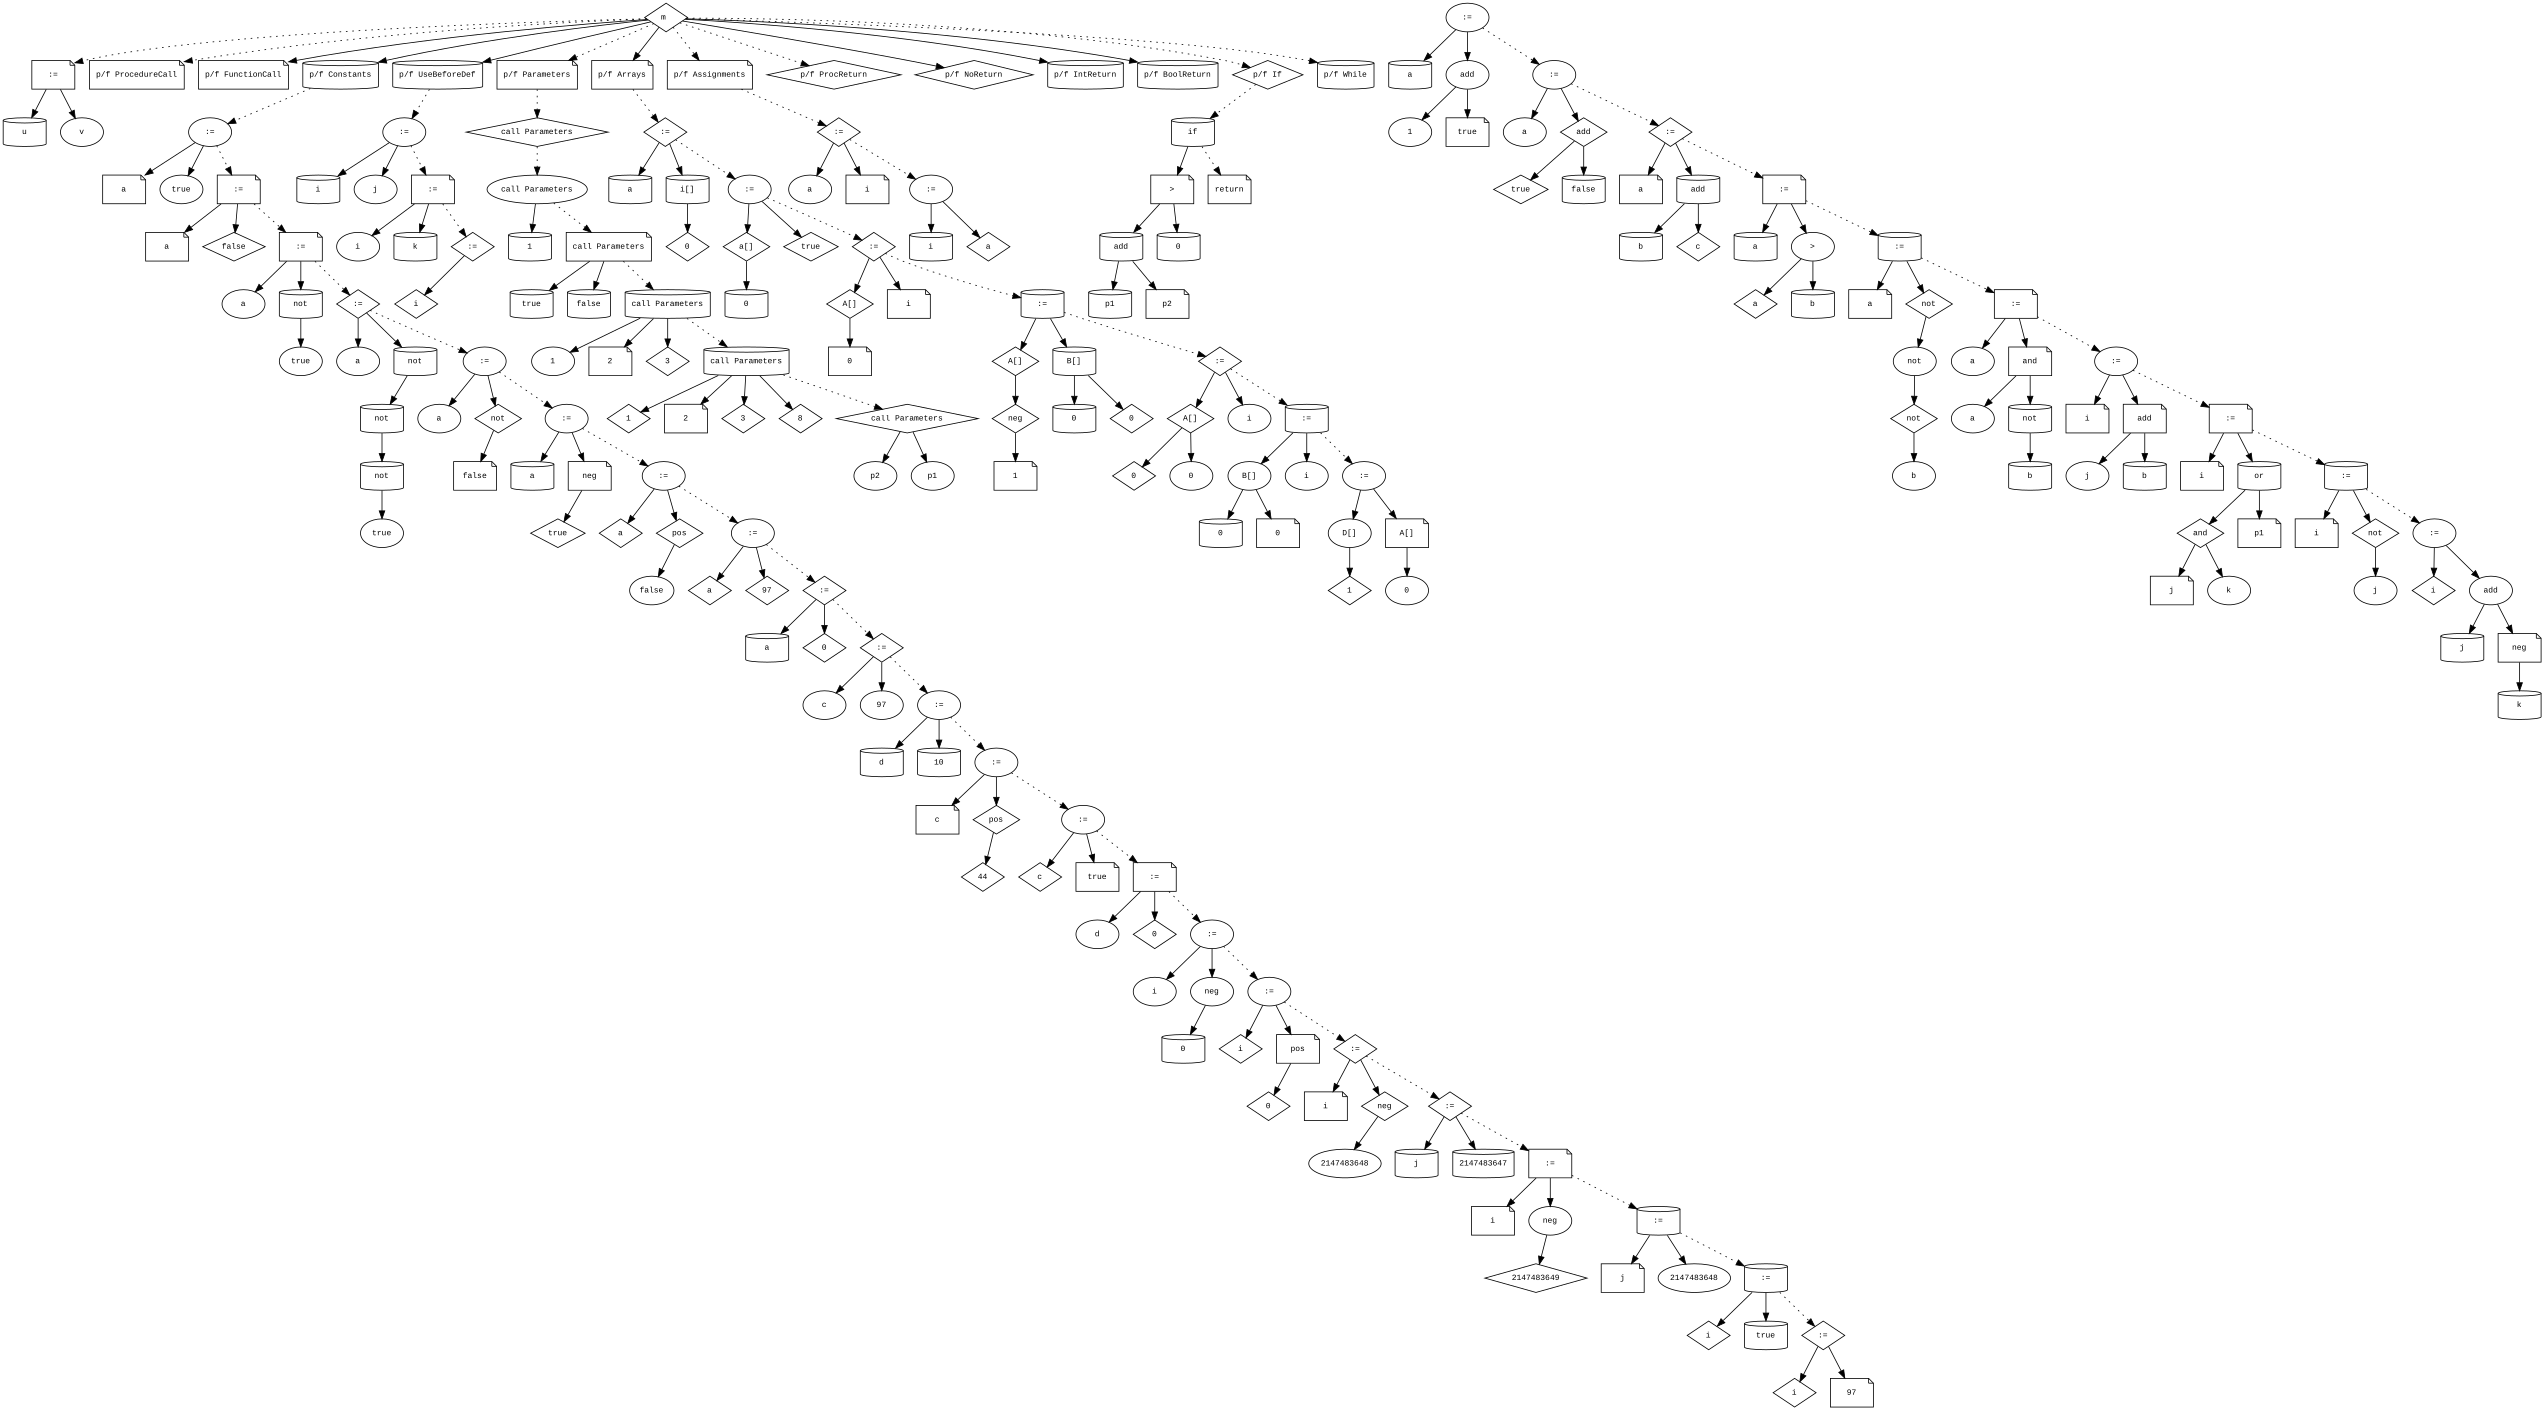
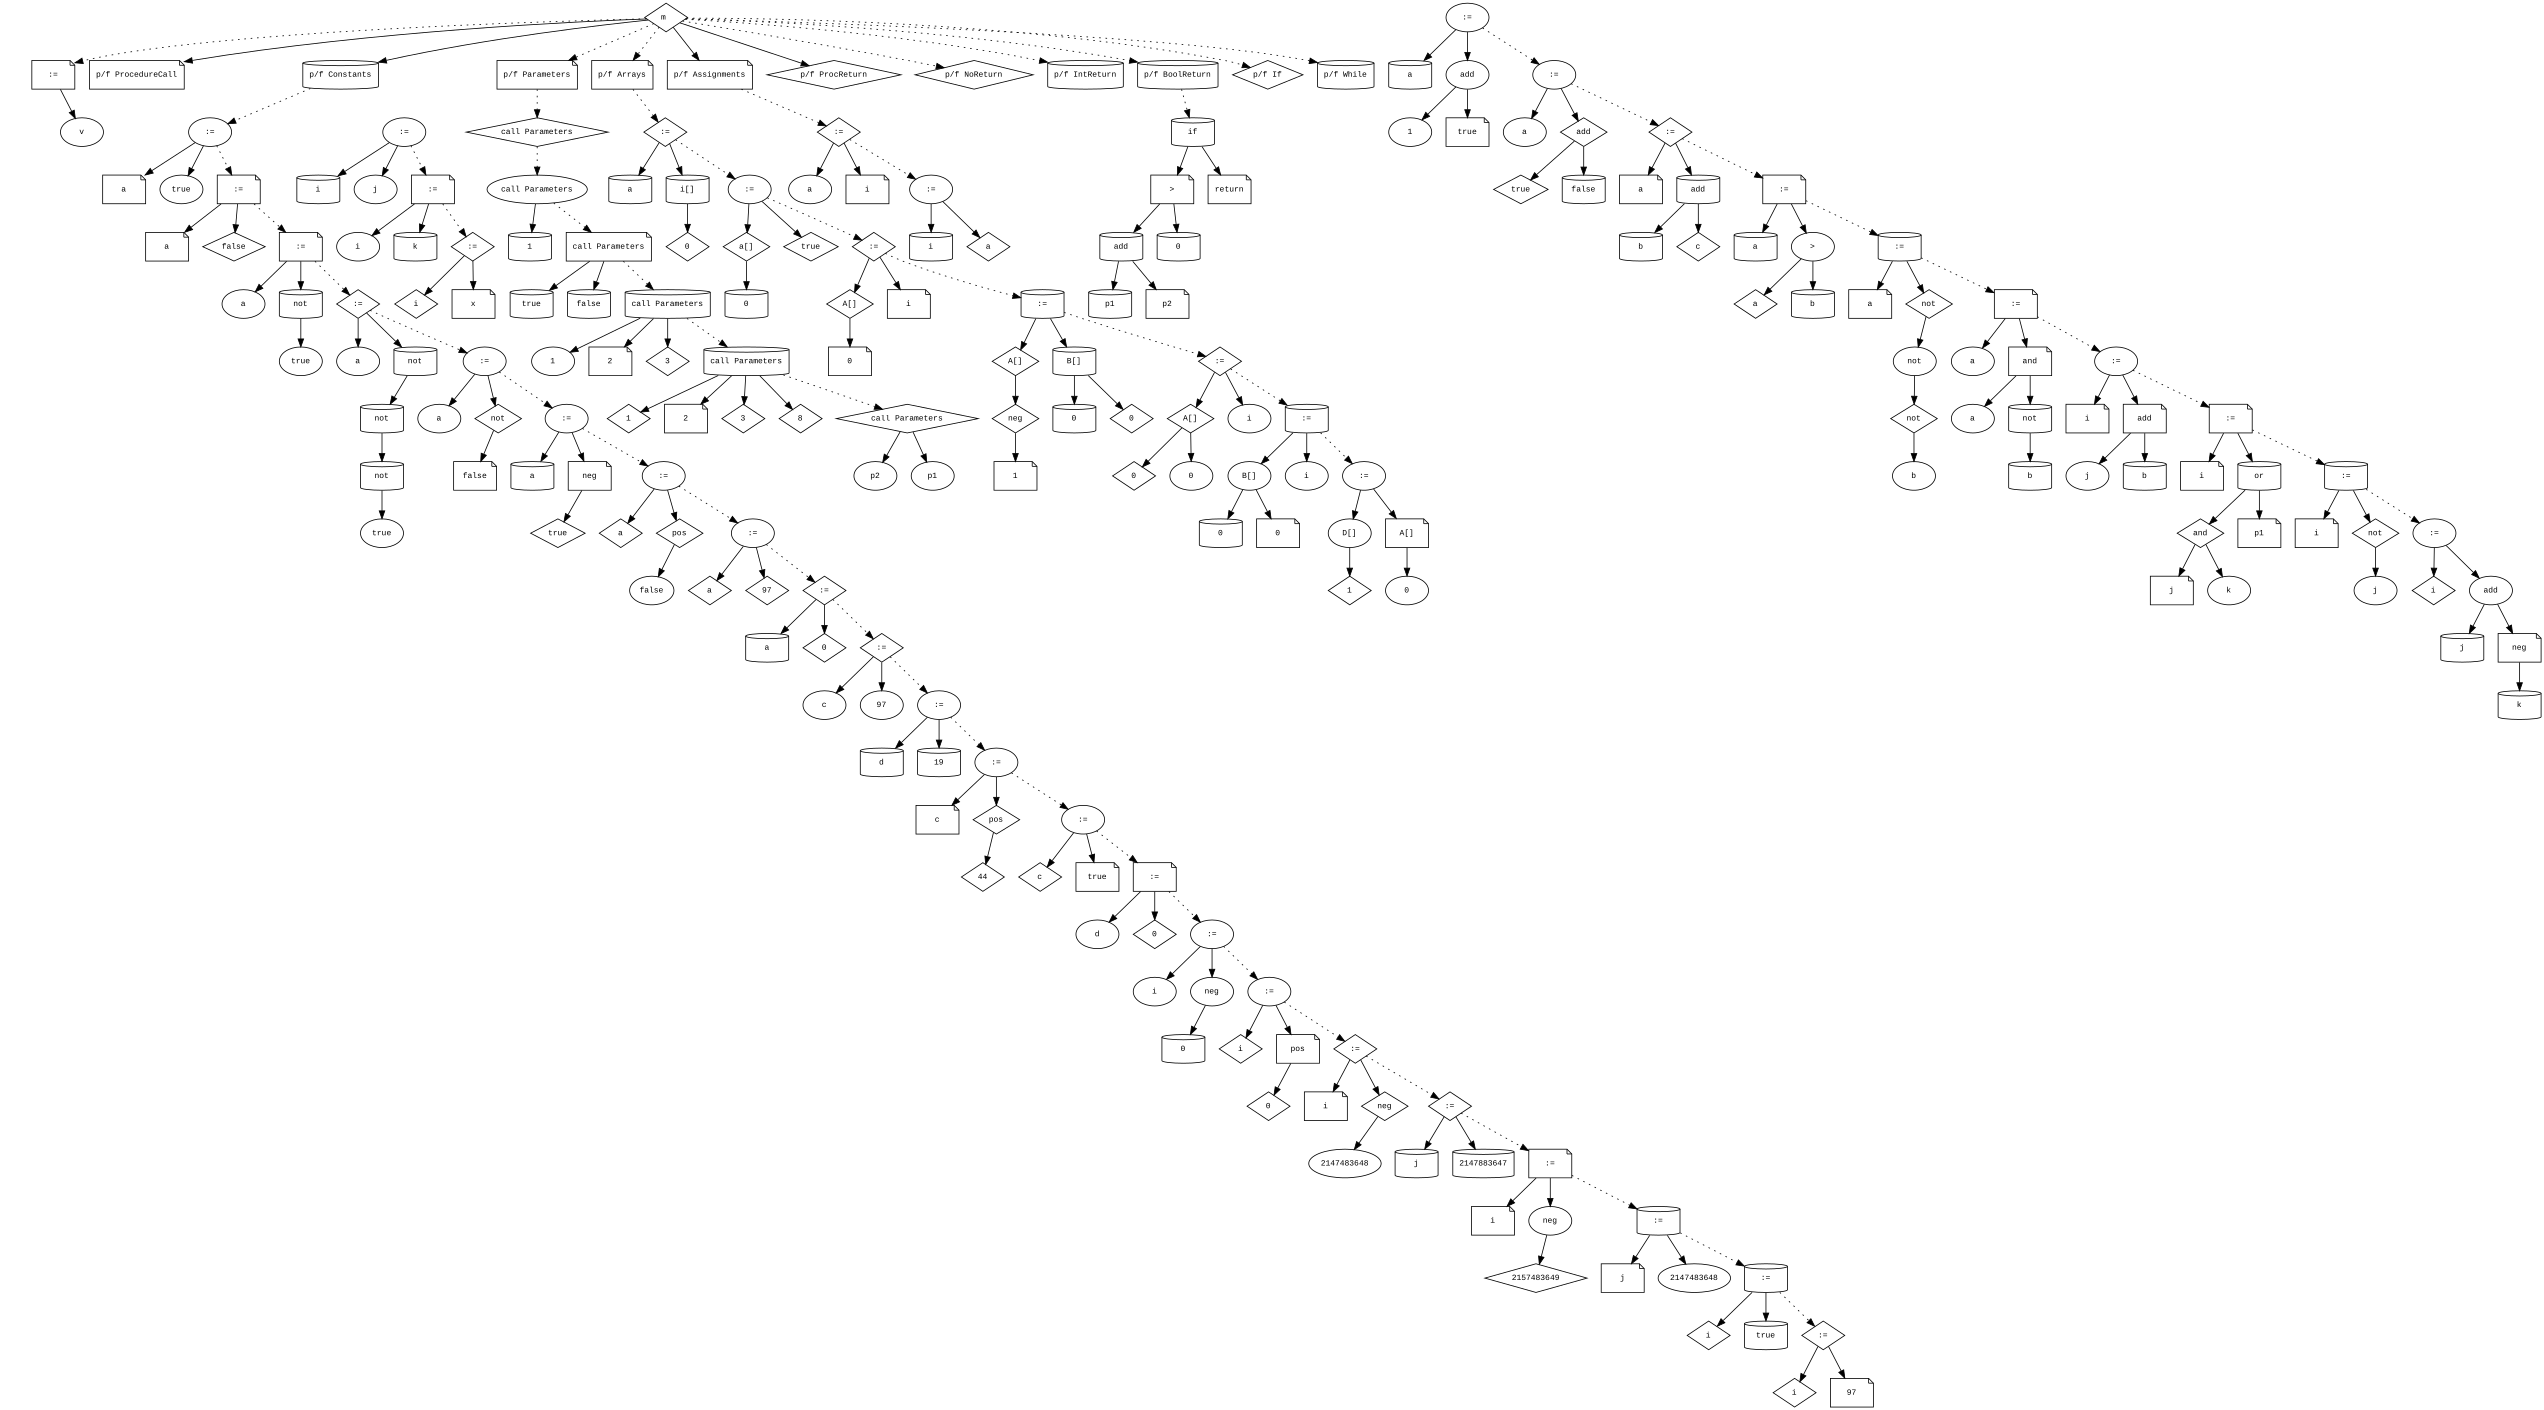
edge "m" -> "p/f BoolReturn": style solid -> dotted
edge "m" -> "p/f ProcedureCall": style dotted -> solid
edge "m" -> "p/f IntReturn": style solid -> dotted
edge "m" -> "p/f Arrays": style solid -> dotted
edge "m" -> "p/f Assignments": style dotted -> solid
edge "m" -> "p/f ProcReturn": style dotted -> solid
edge "m" -> "p/f NoReturn": style solid -> dotted
node "p/f FunctionCall": removed
node "p/f UseBeforeDef": removed
edge "p/f If" -> "if": now "p/f BoolReturn" -> "if"
node "u": removed
edge "if" -> "return": style dotted -> solid
node "x": added
node "10": label "10" -> "19"
node "2147483647": label "2147483647" -> "2147883647"
node "2147483649": label "2147483649" -> "2157483649"
